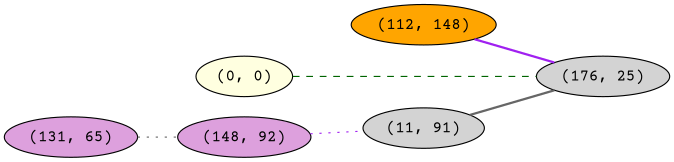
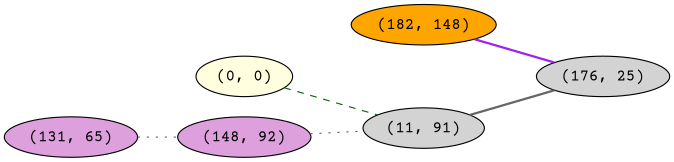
node "(112, 148)": label "(112, 148)" -> "(182, 148)"
edge "(0, 0)" -- "(176, 25)": now "(0, 0)" -- "(11, 91)"
edge "(11, 91)" -- "(148, 92)": color purple -> gray40
